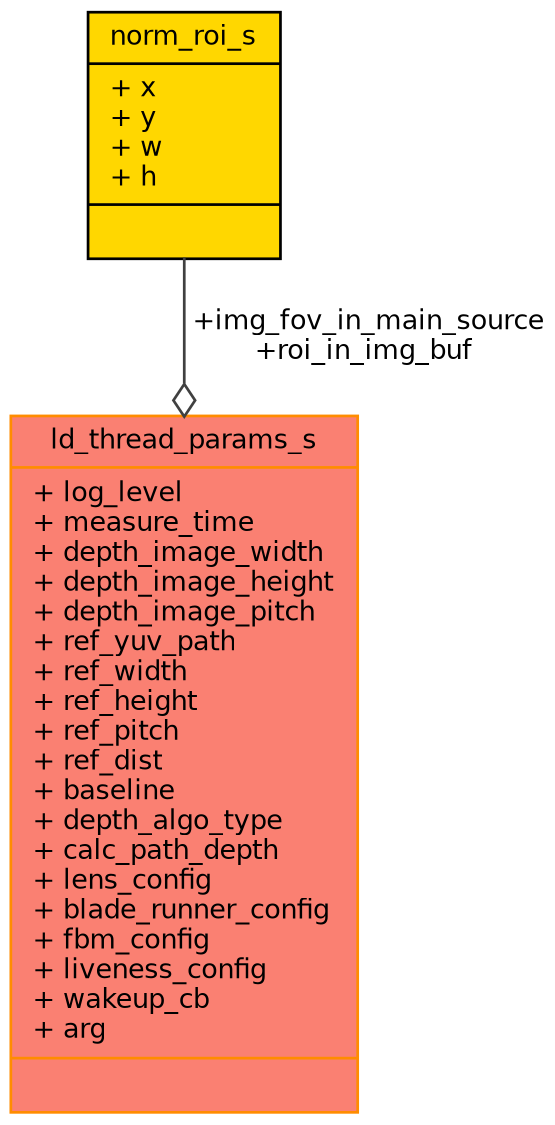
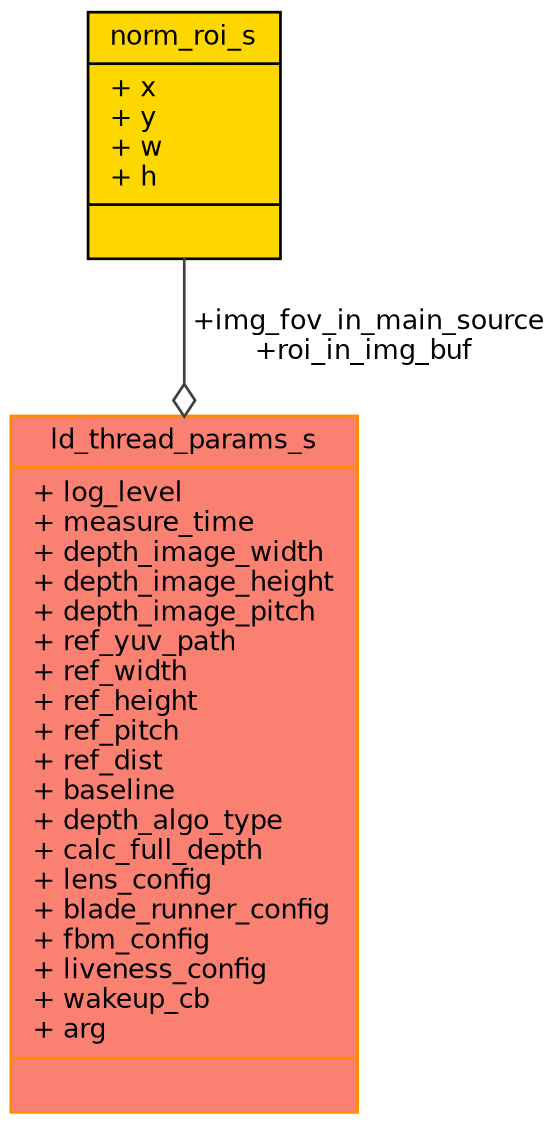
node "ld_thread_params_s": text "+ calc_path_depth" -> "+ calc_full_depth"
